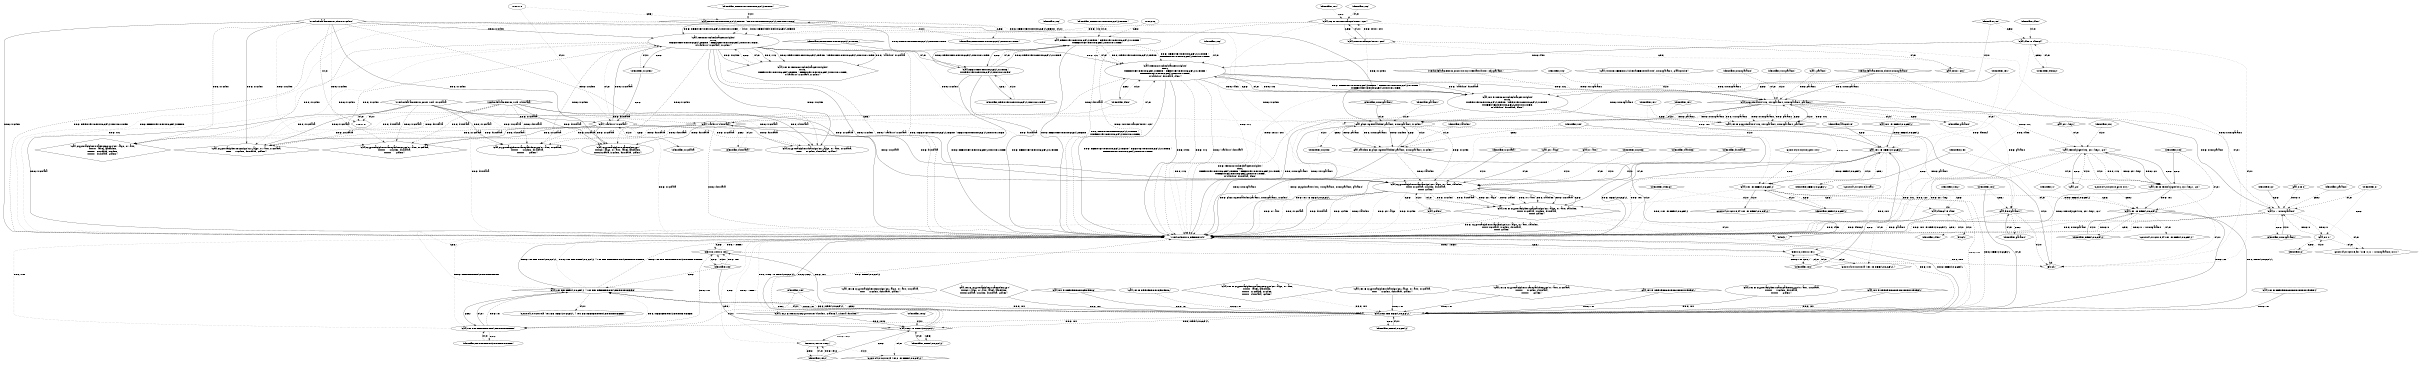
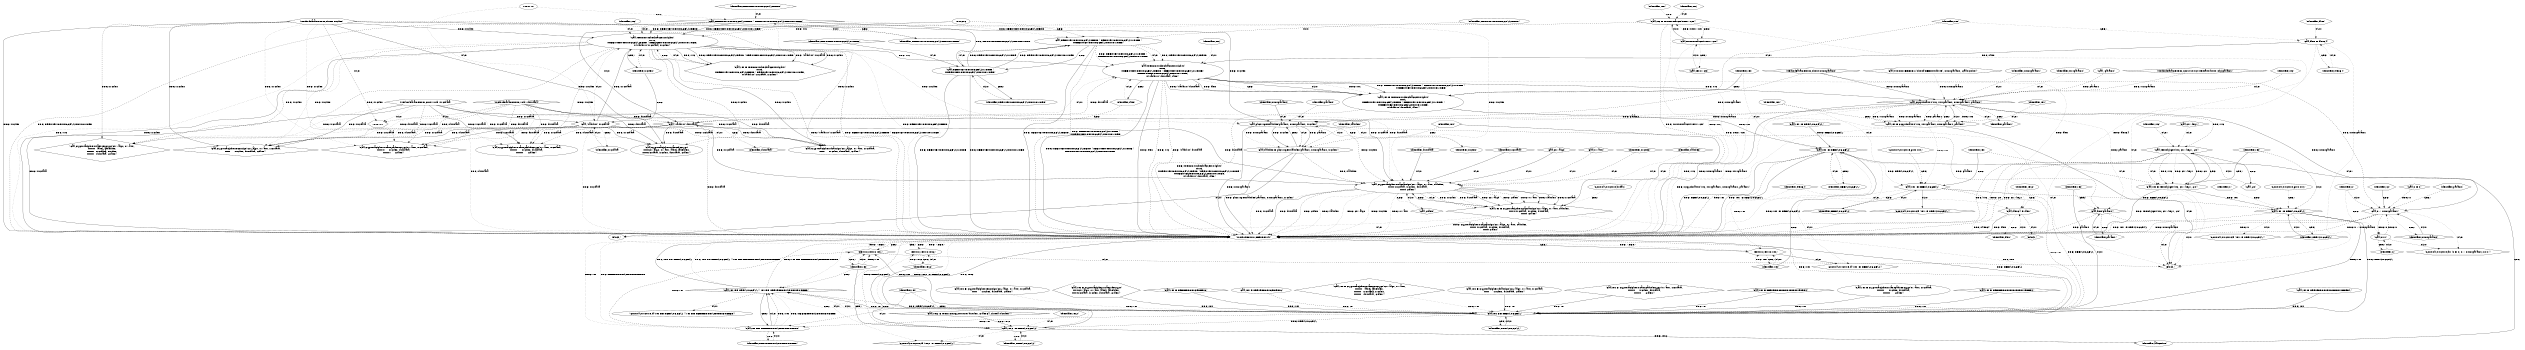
edge "1000206" -> "(Call,(uaddr_t) dst_data)": added, label "AST:"
node "(Call,sess == TEE_SUCCESS)": label "(Call,sess == TEE_SUCCESS)" -> "(Call,res == TEE_SUCCESS)"
edge "(Call,res2 != TEE_SUCCESS)" -> "(Return,return res2;)": now "(Call,res2 != TEE_SUCCESS)" -> "(Identifier,alloc_size)"
